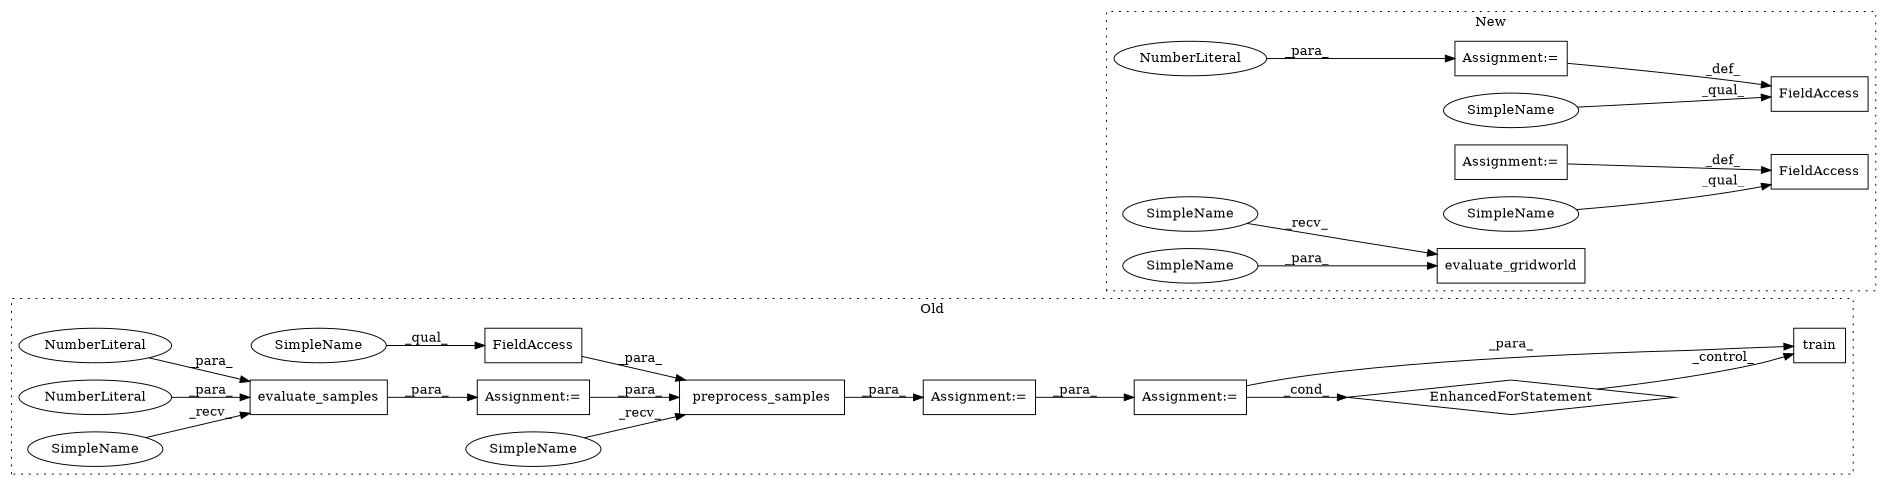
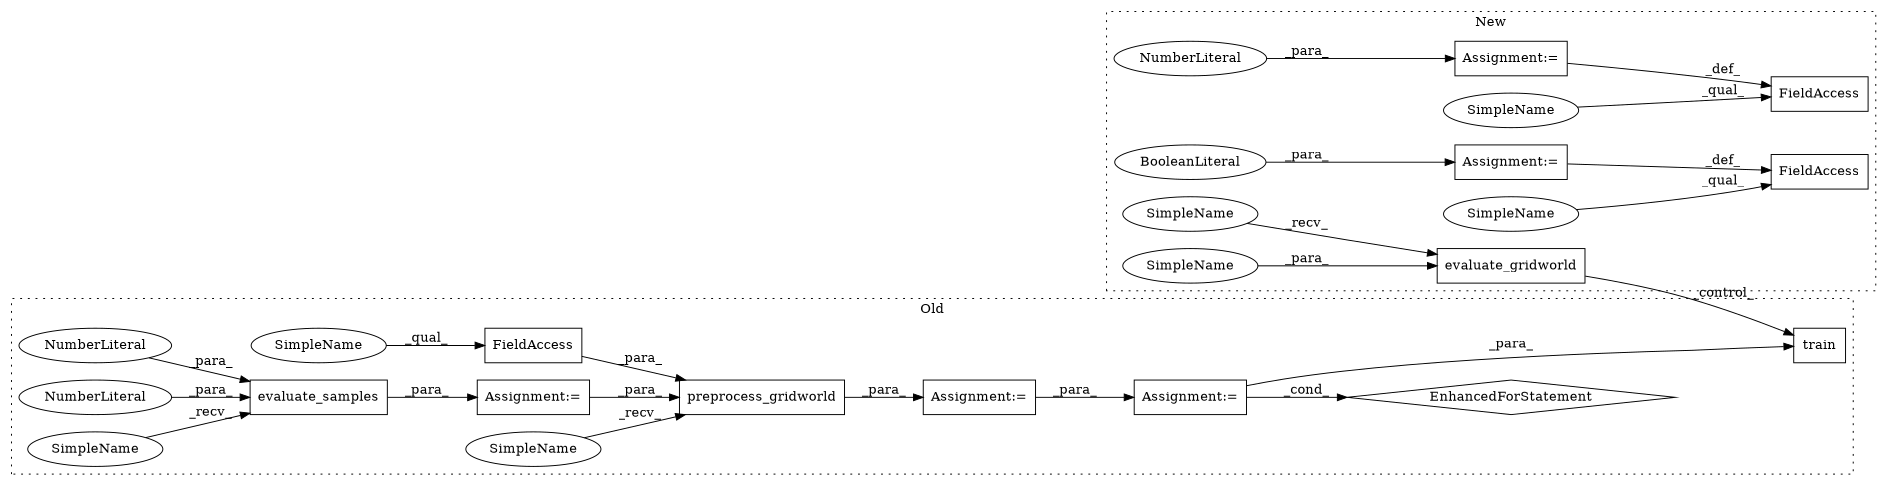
node "BooleanLiteral": added
edge "EnhancedForStatement" -> "train": now "evaluate_gridworld" -> "train"
node "preprocess_samples": label "preprocess_samples" -> "preprocess_gridworld"
